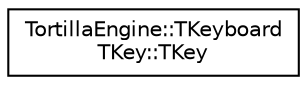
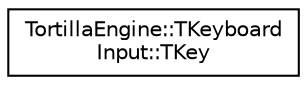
node "TortillaEngine::TKeyboard TKey::TKey": label "TortillaEngine::TKeyboard TKey::TKey" -> "TortillaEngine::TKeyboard Input::TKey"
